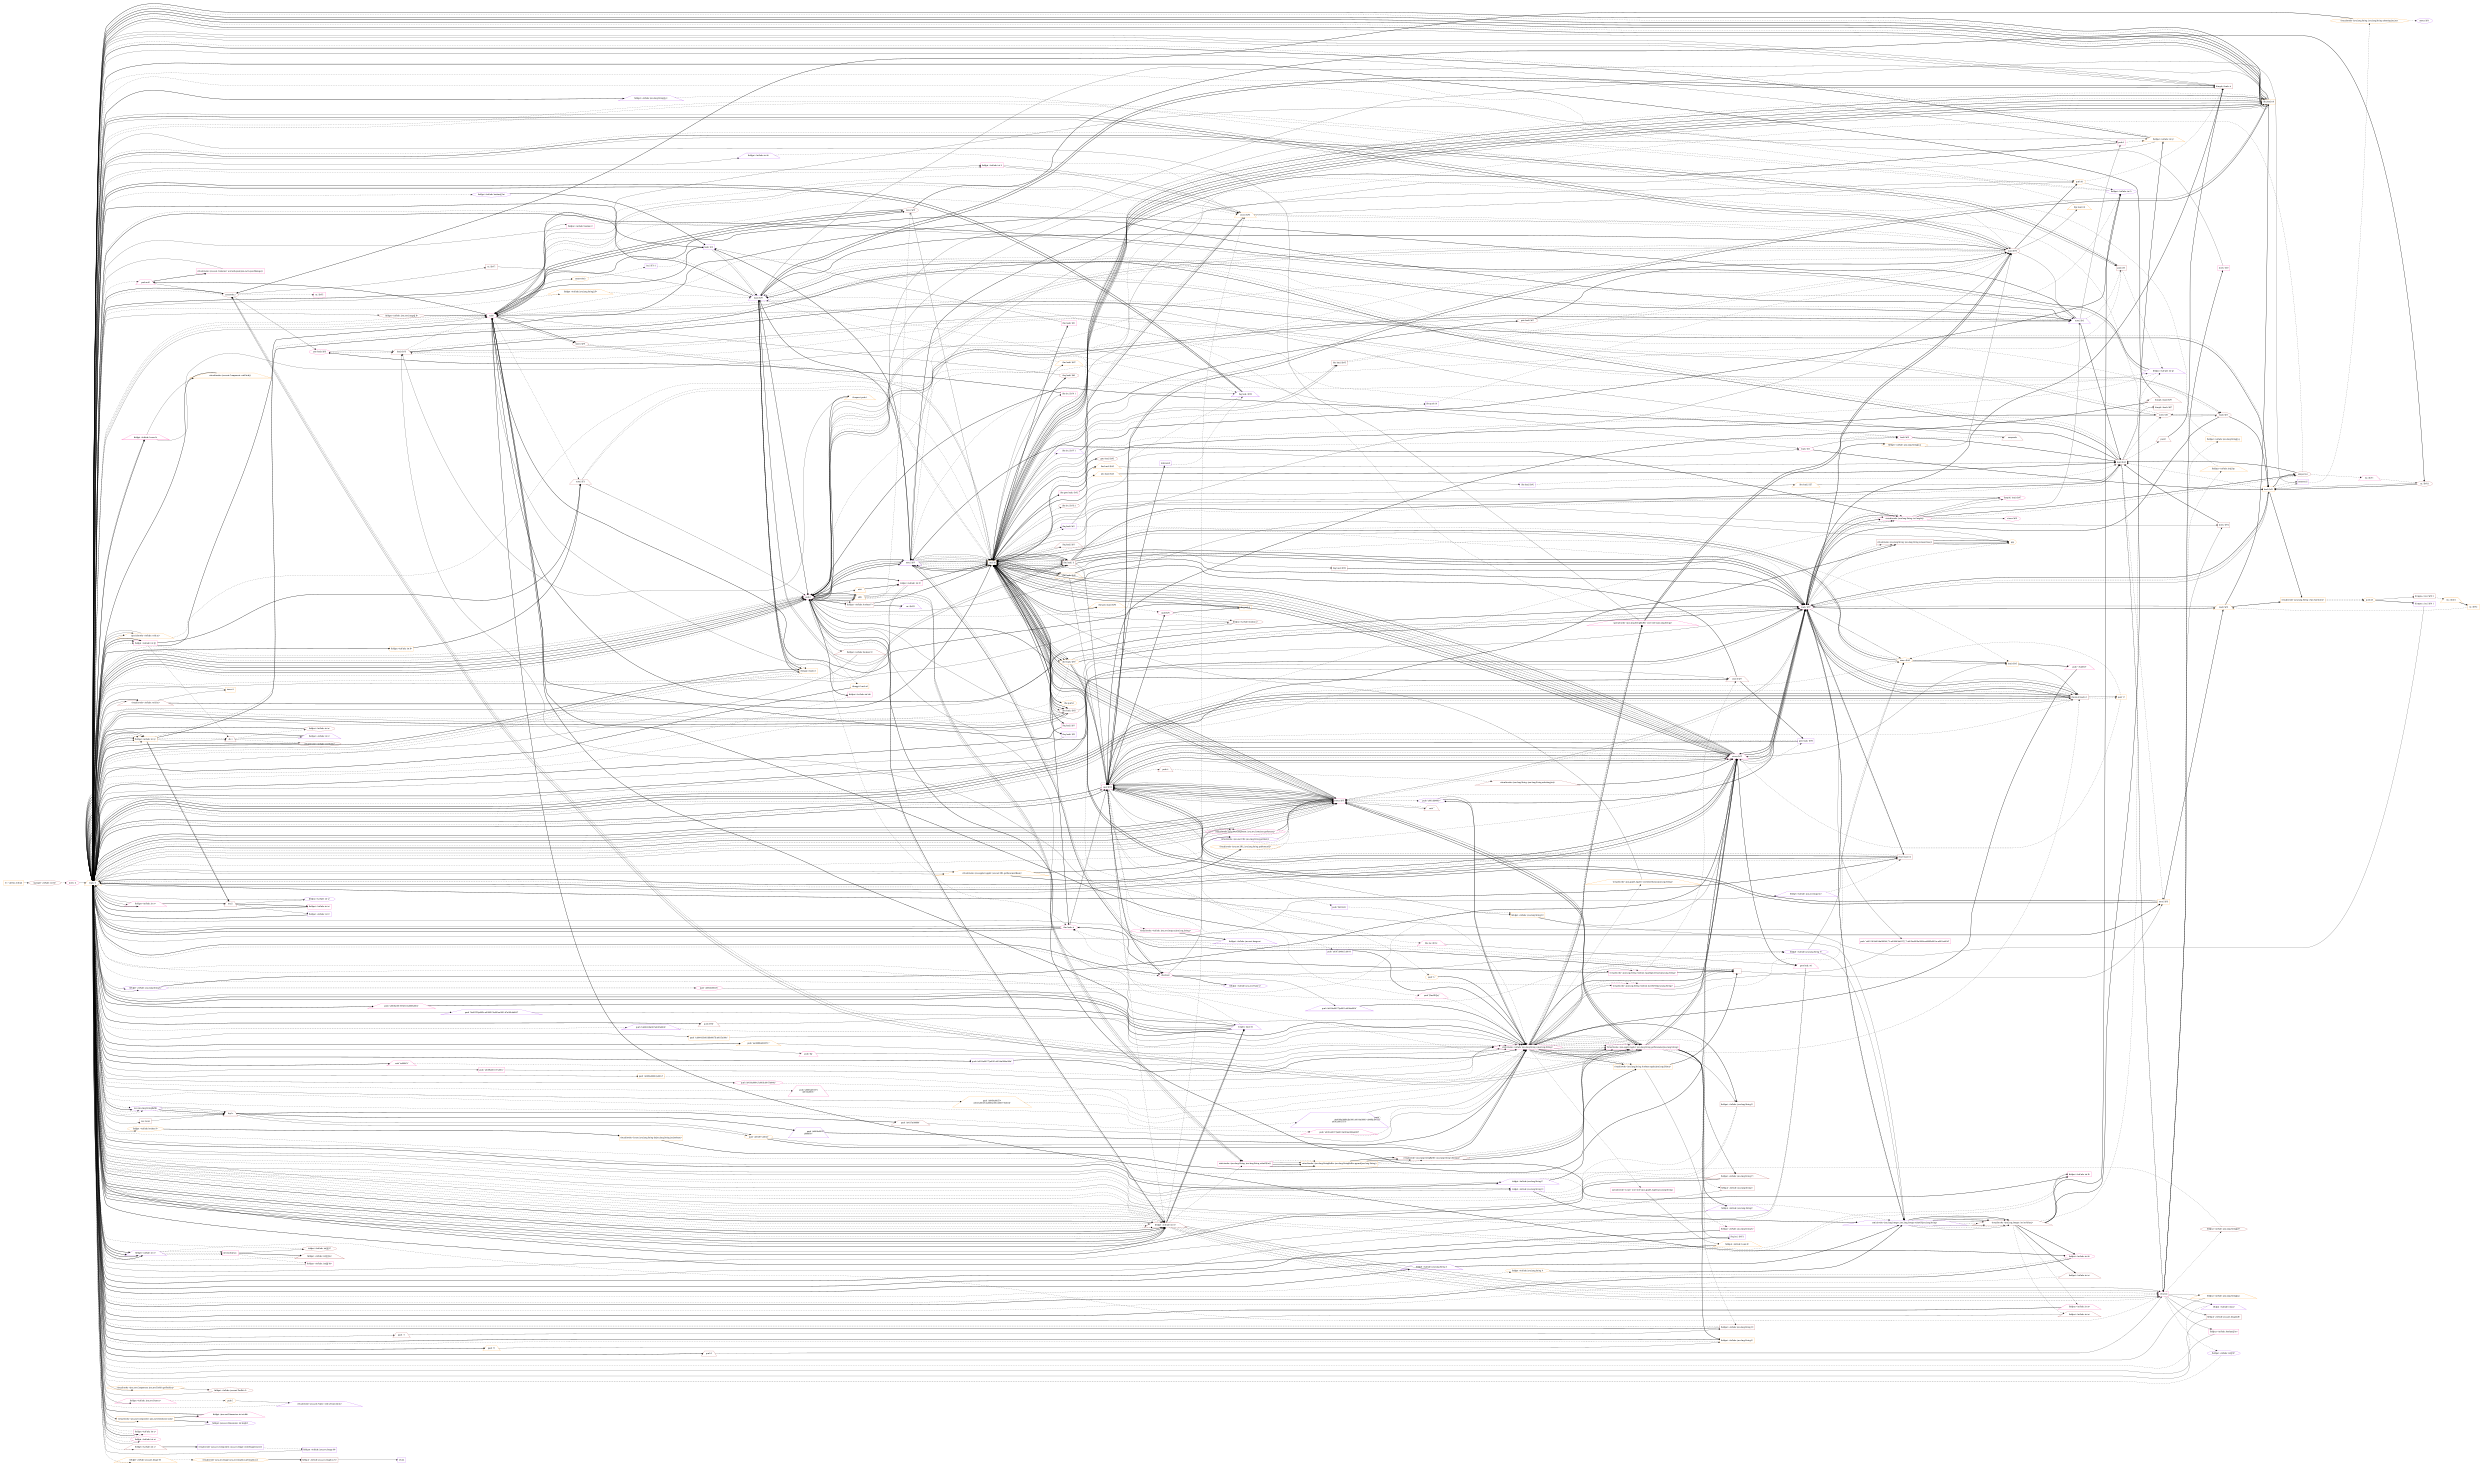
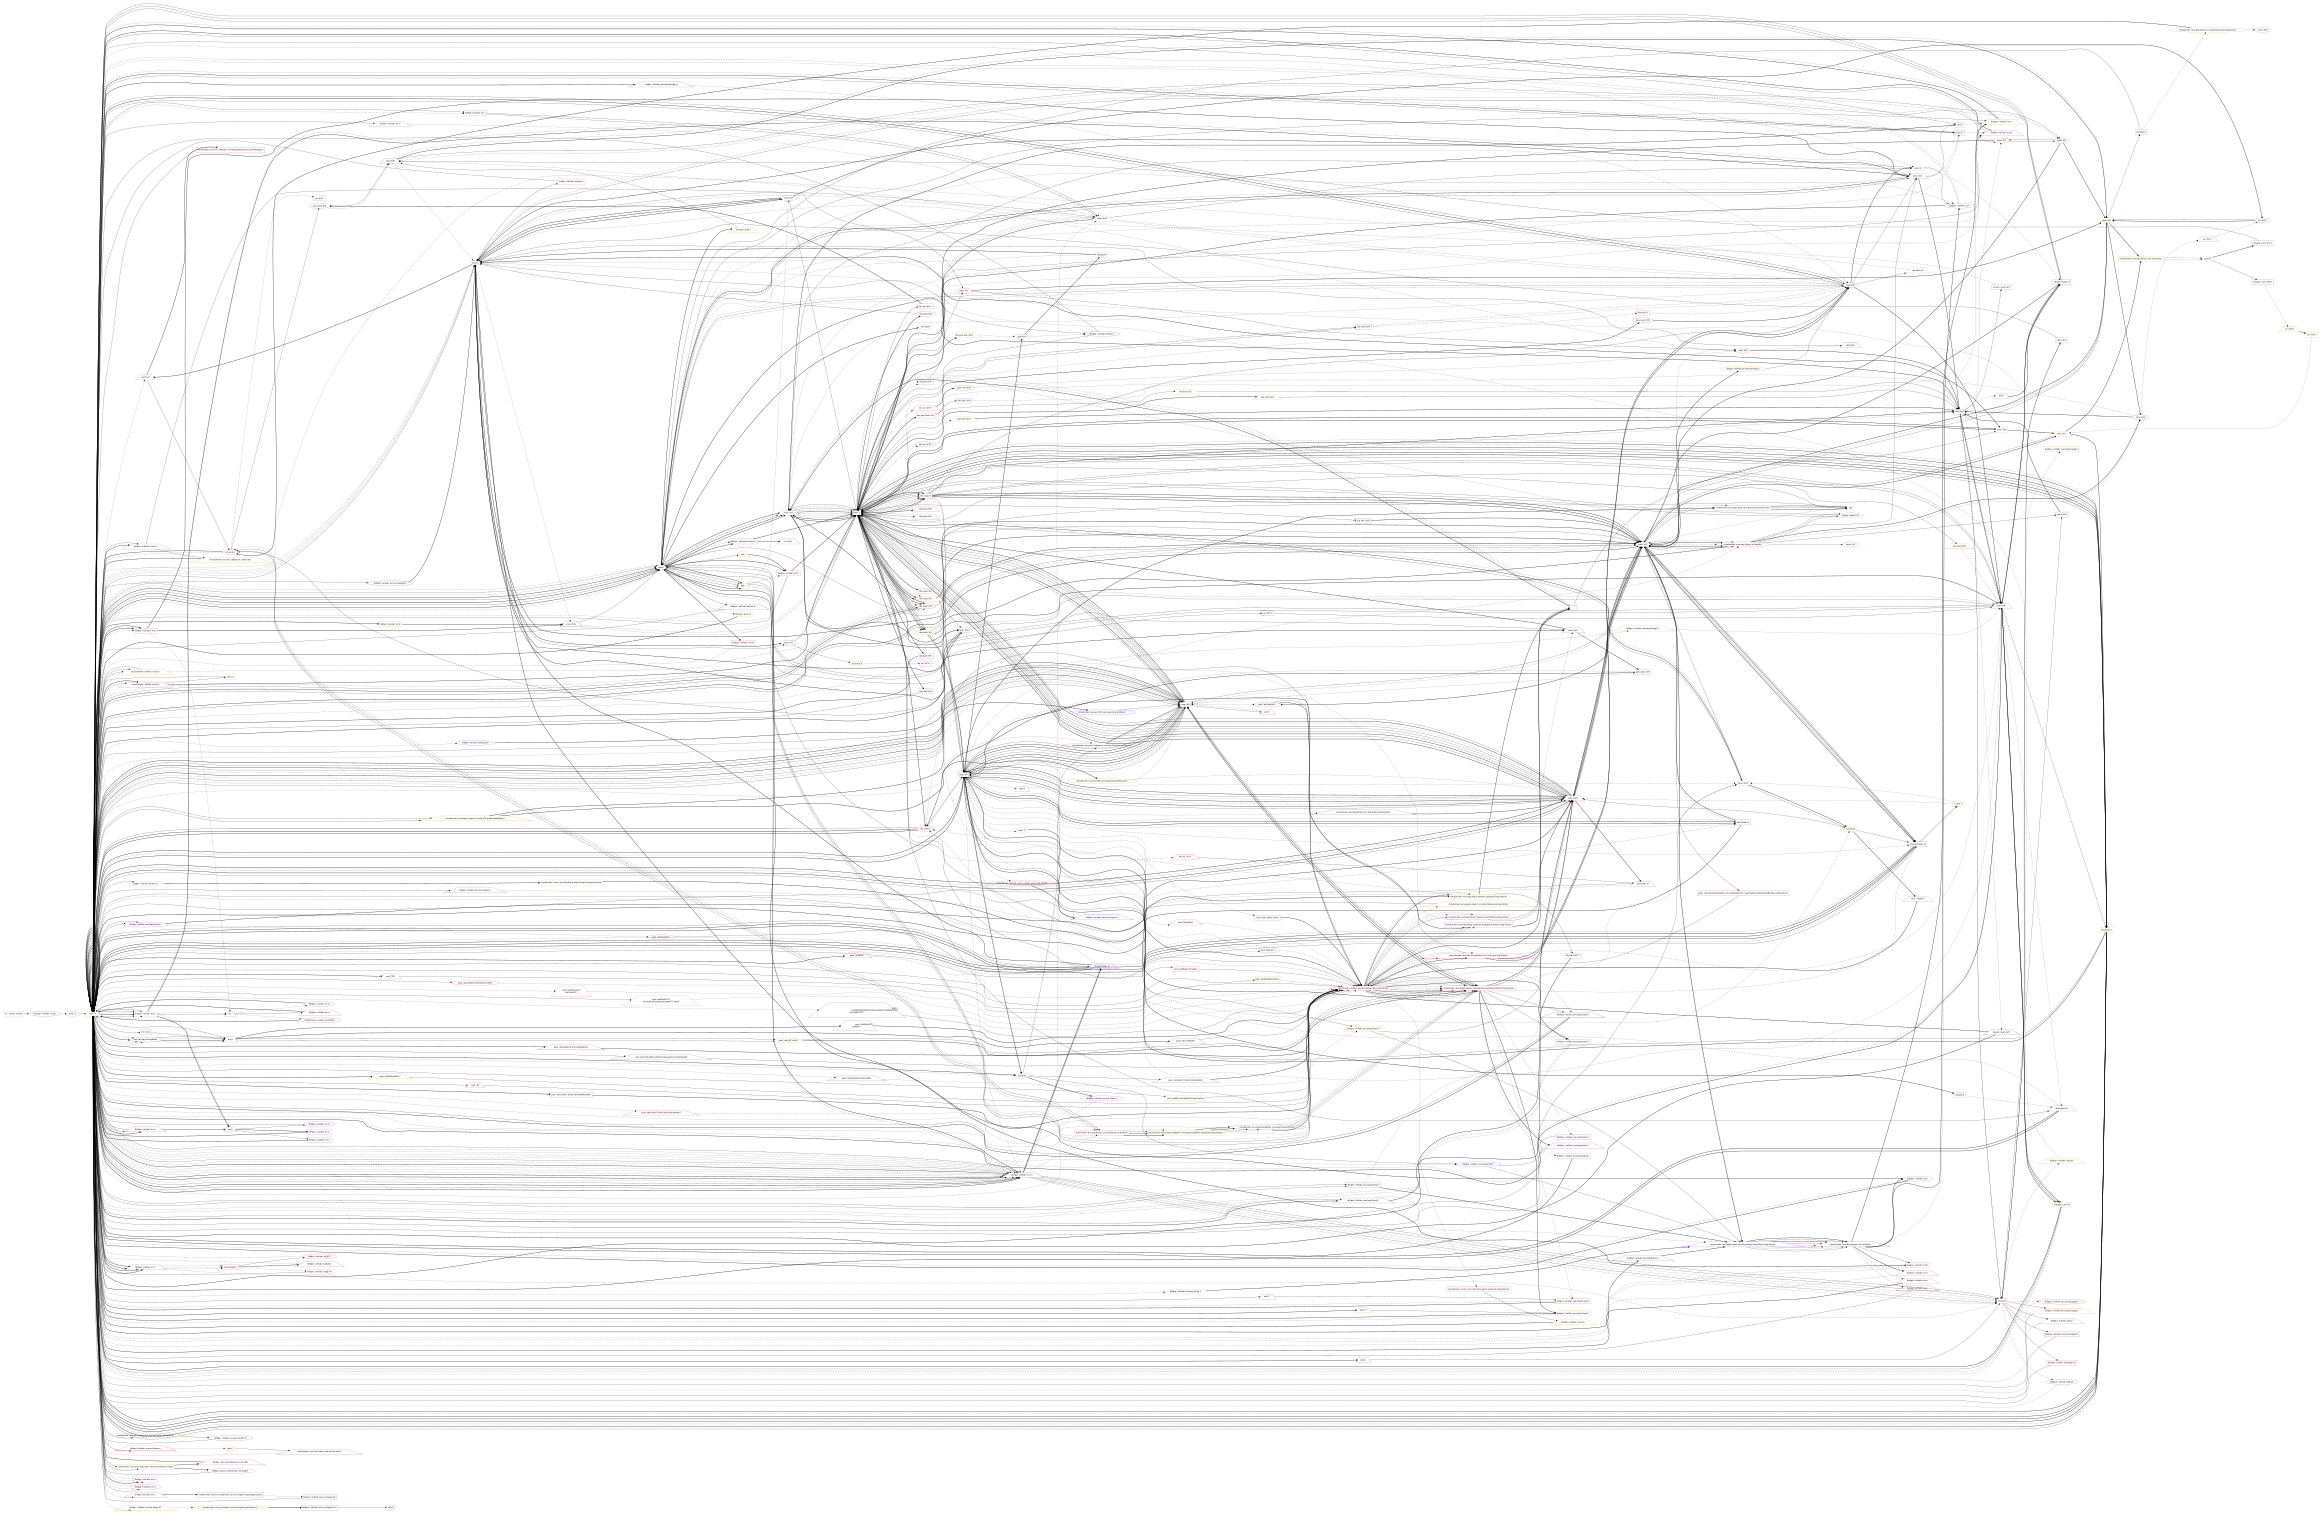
edge "push 0" -> "arraywrite.b": now "store.i $r91" -> "arraywrite.b"
node "ifeq load.i $r95": added
